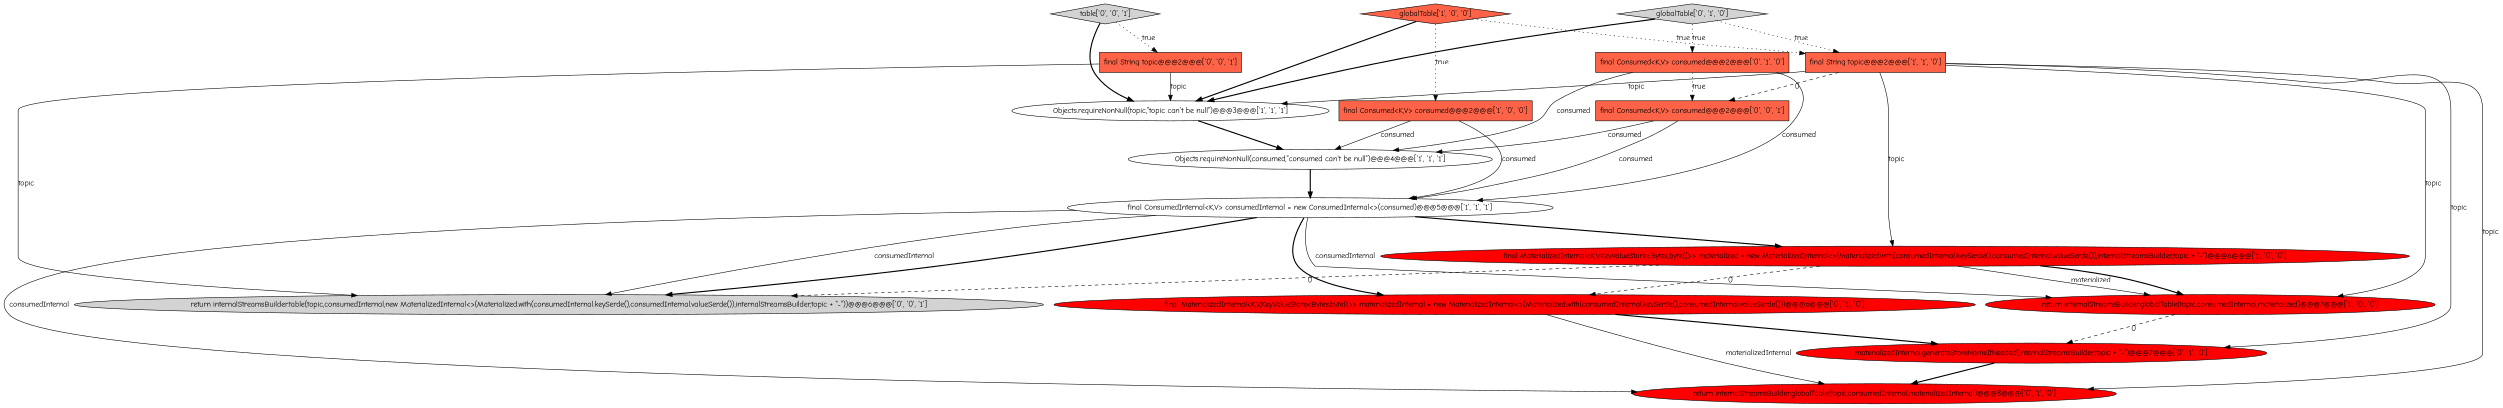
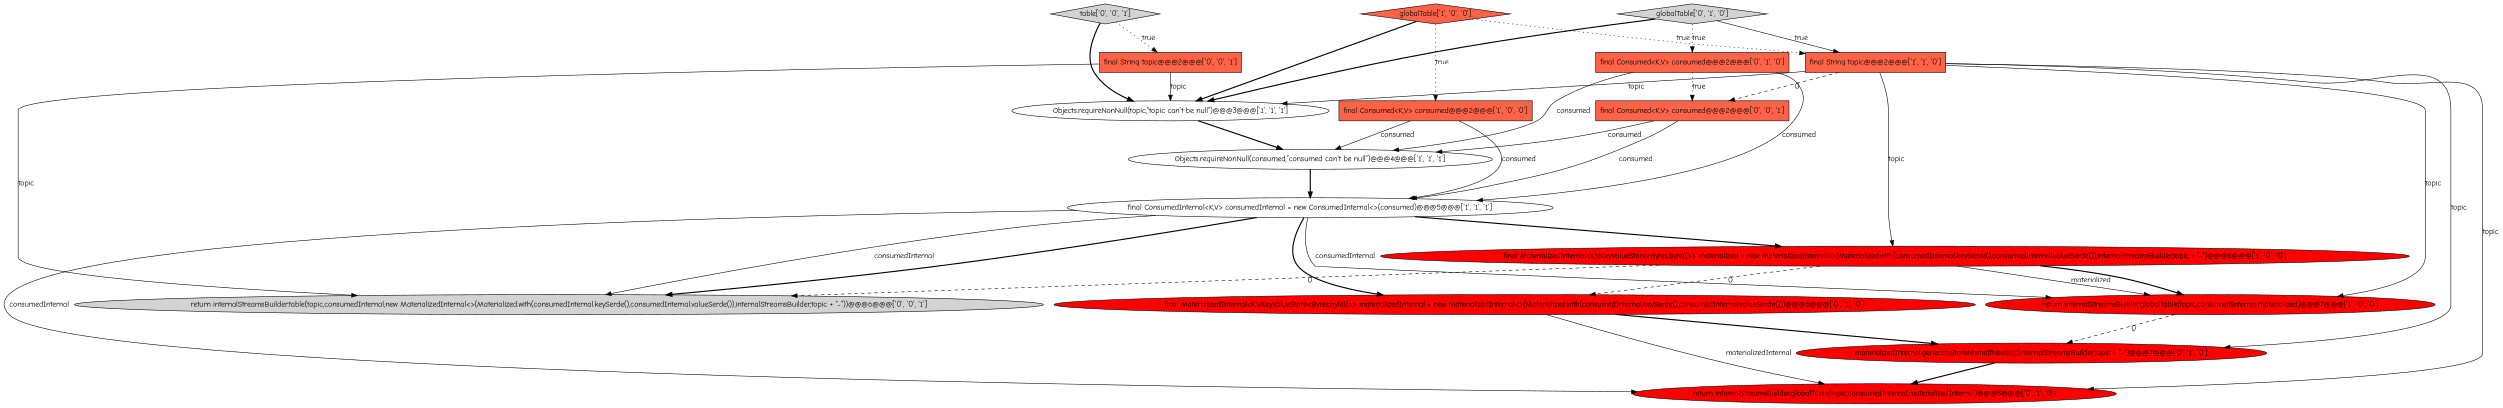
edge "globalTable['0', '1', '0']" -> "final String topic@@@2@@@['1', '1', '0']": style dotted -> solid
